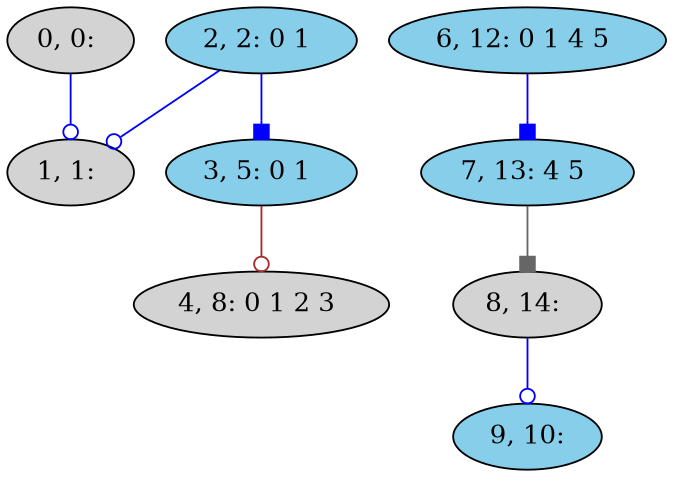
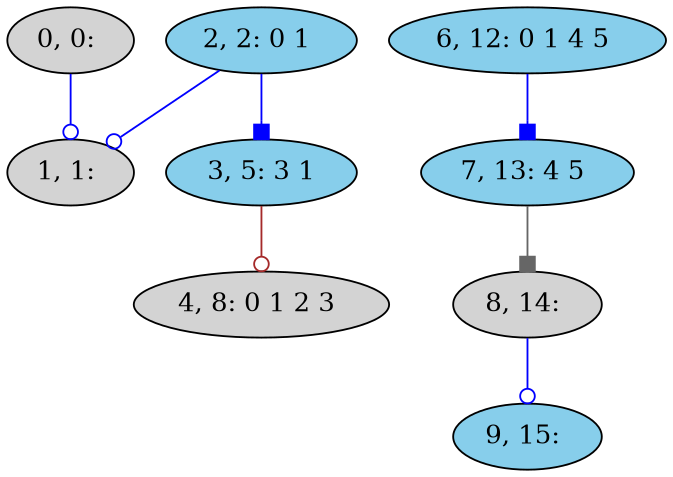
node "3, 5: 0 1": label "3, 5: 0 1" -> "3, 5: 3 1"
node "9, 10:": label "9, 10:" -> "9, 15:"
